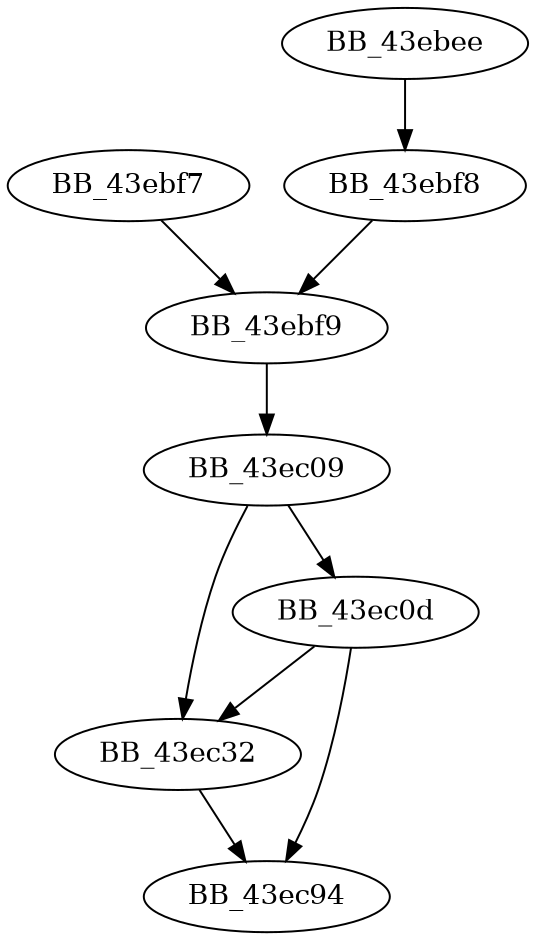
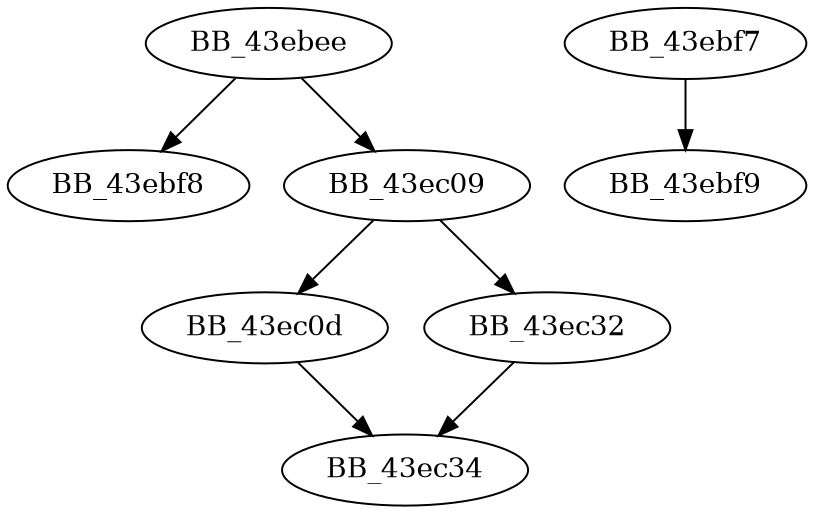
edge "BB_43ebf8" -> "BB_43ebf9": removed
edge "BB_43ebf9" -> "BB_43ec09": now "BB_43ebee" -> "BB_43ec09"
edge "BB_43ec0d" -> "BB_43ec32": removed
node "BB_43ec94": label "BB_43ec94" -> "BB_43ec34"
